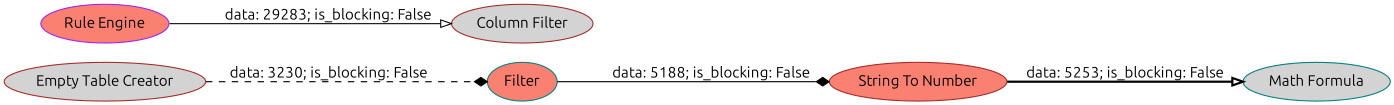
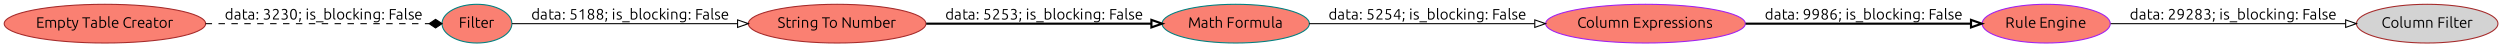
node "Column Expressions": added
node "Empty Table Creator": fillcolor lightgrey -> salmon
edge "Filter" -> "String To Number": arrowhead diamond -> onormal
node "Math Formula": fillcolor lightgrey -> salmon
